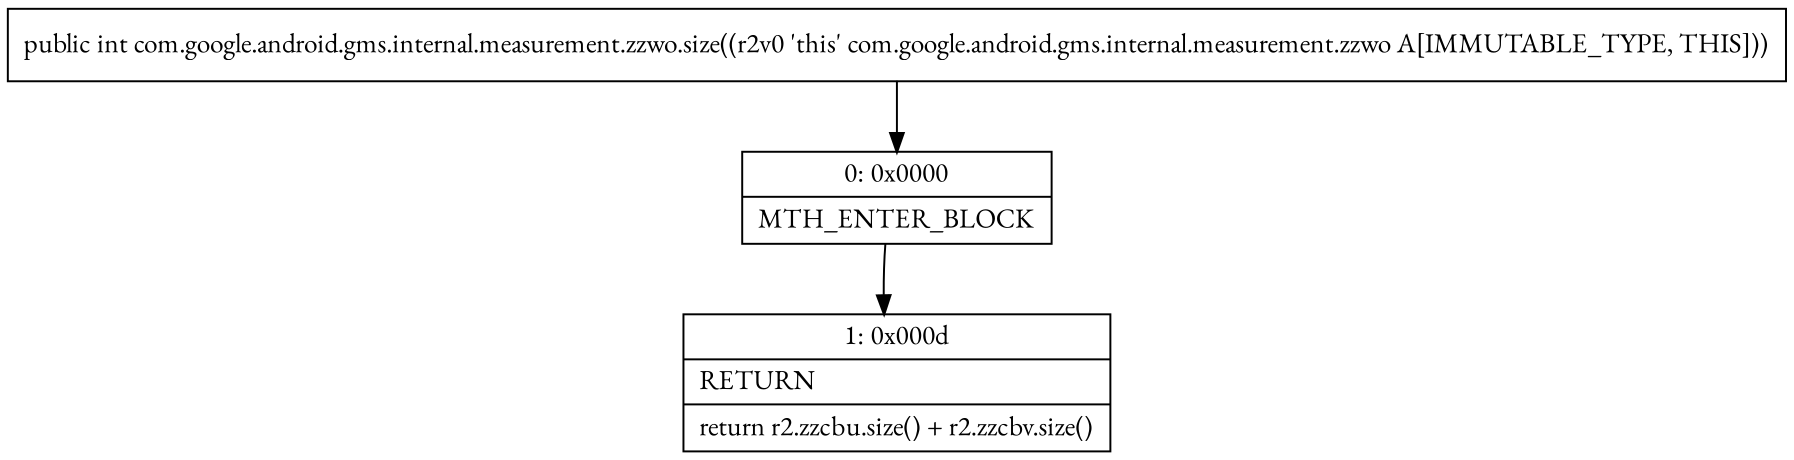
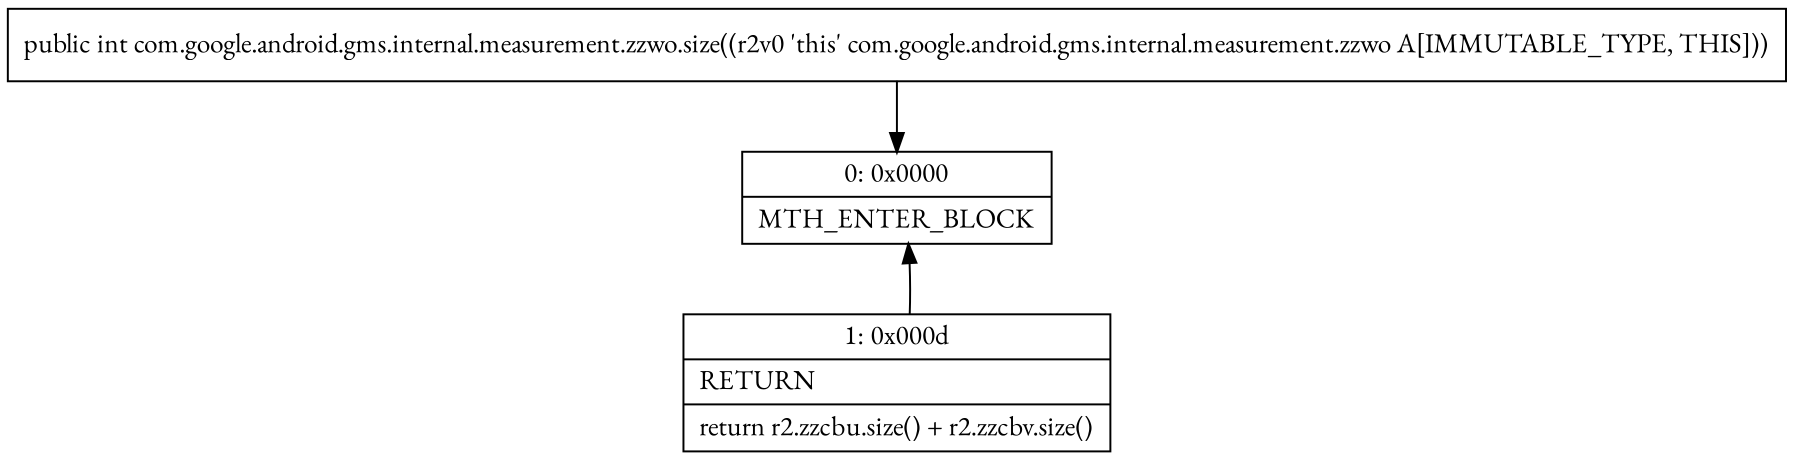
edge "0: 0x0000" -> "1: 0x000d": reversed
